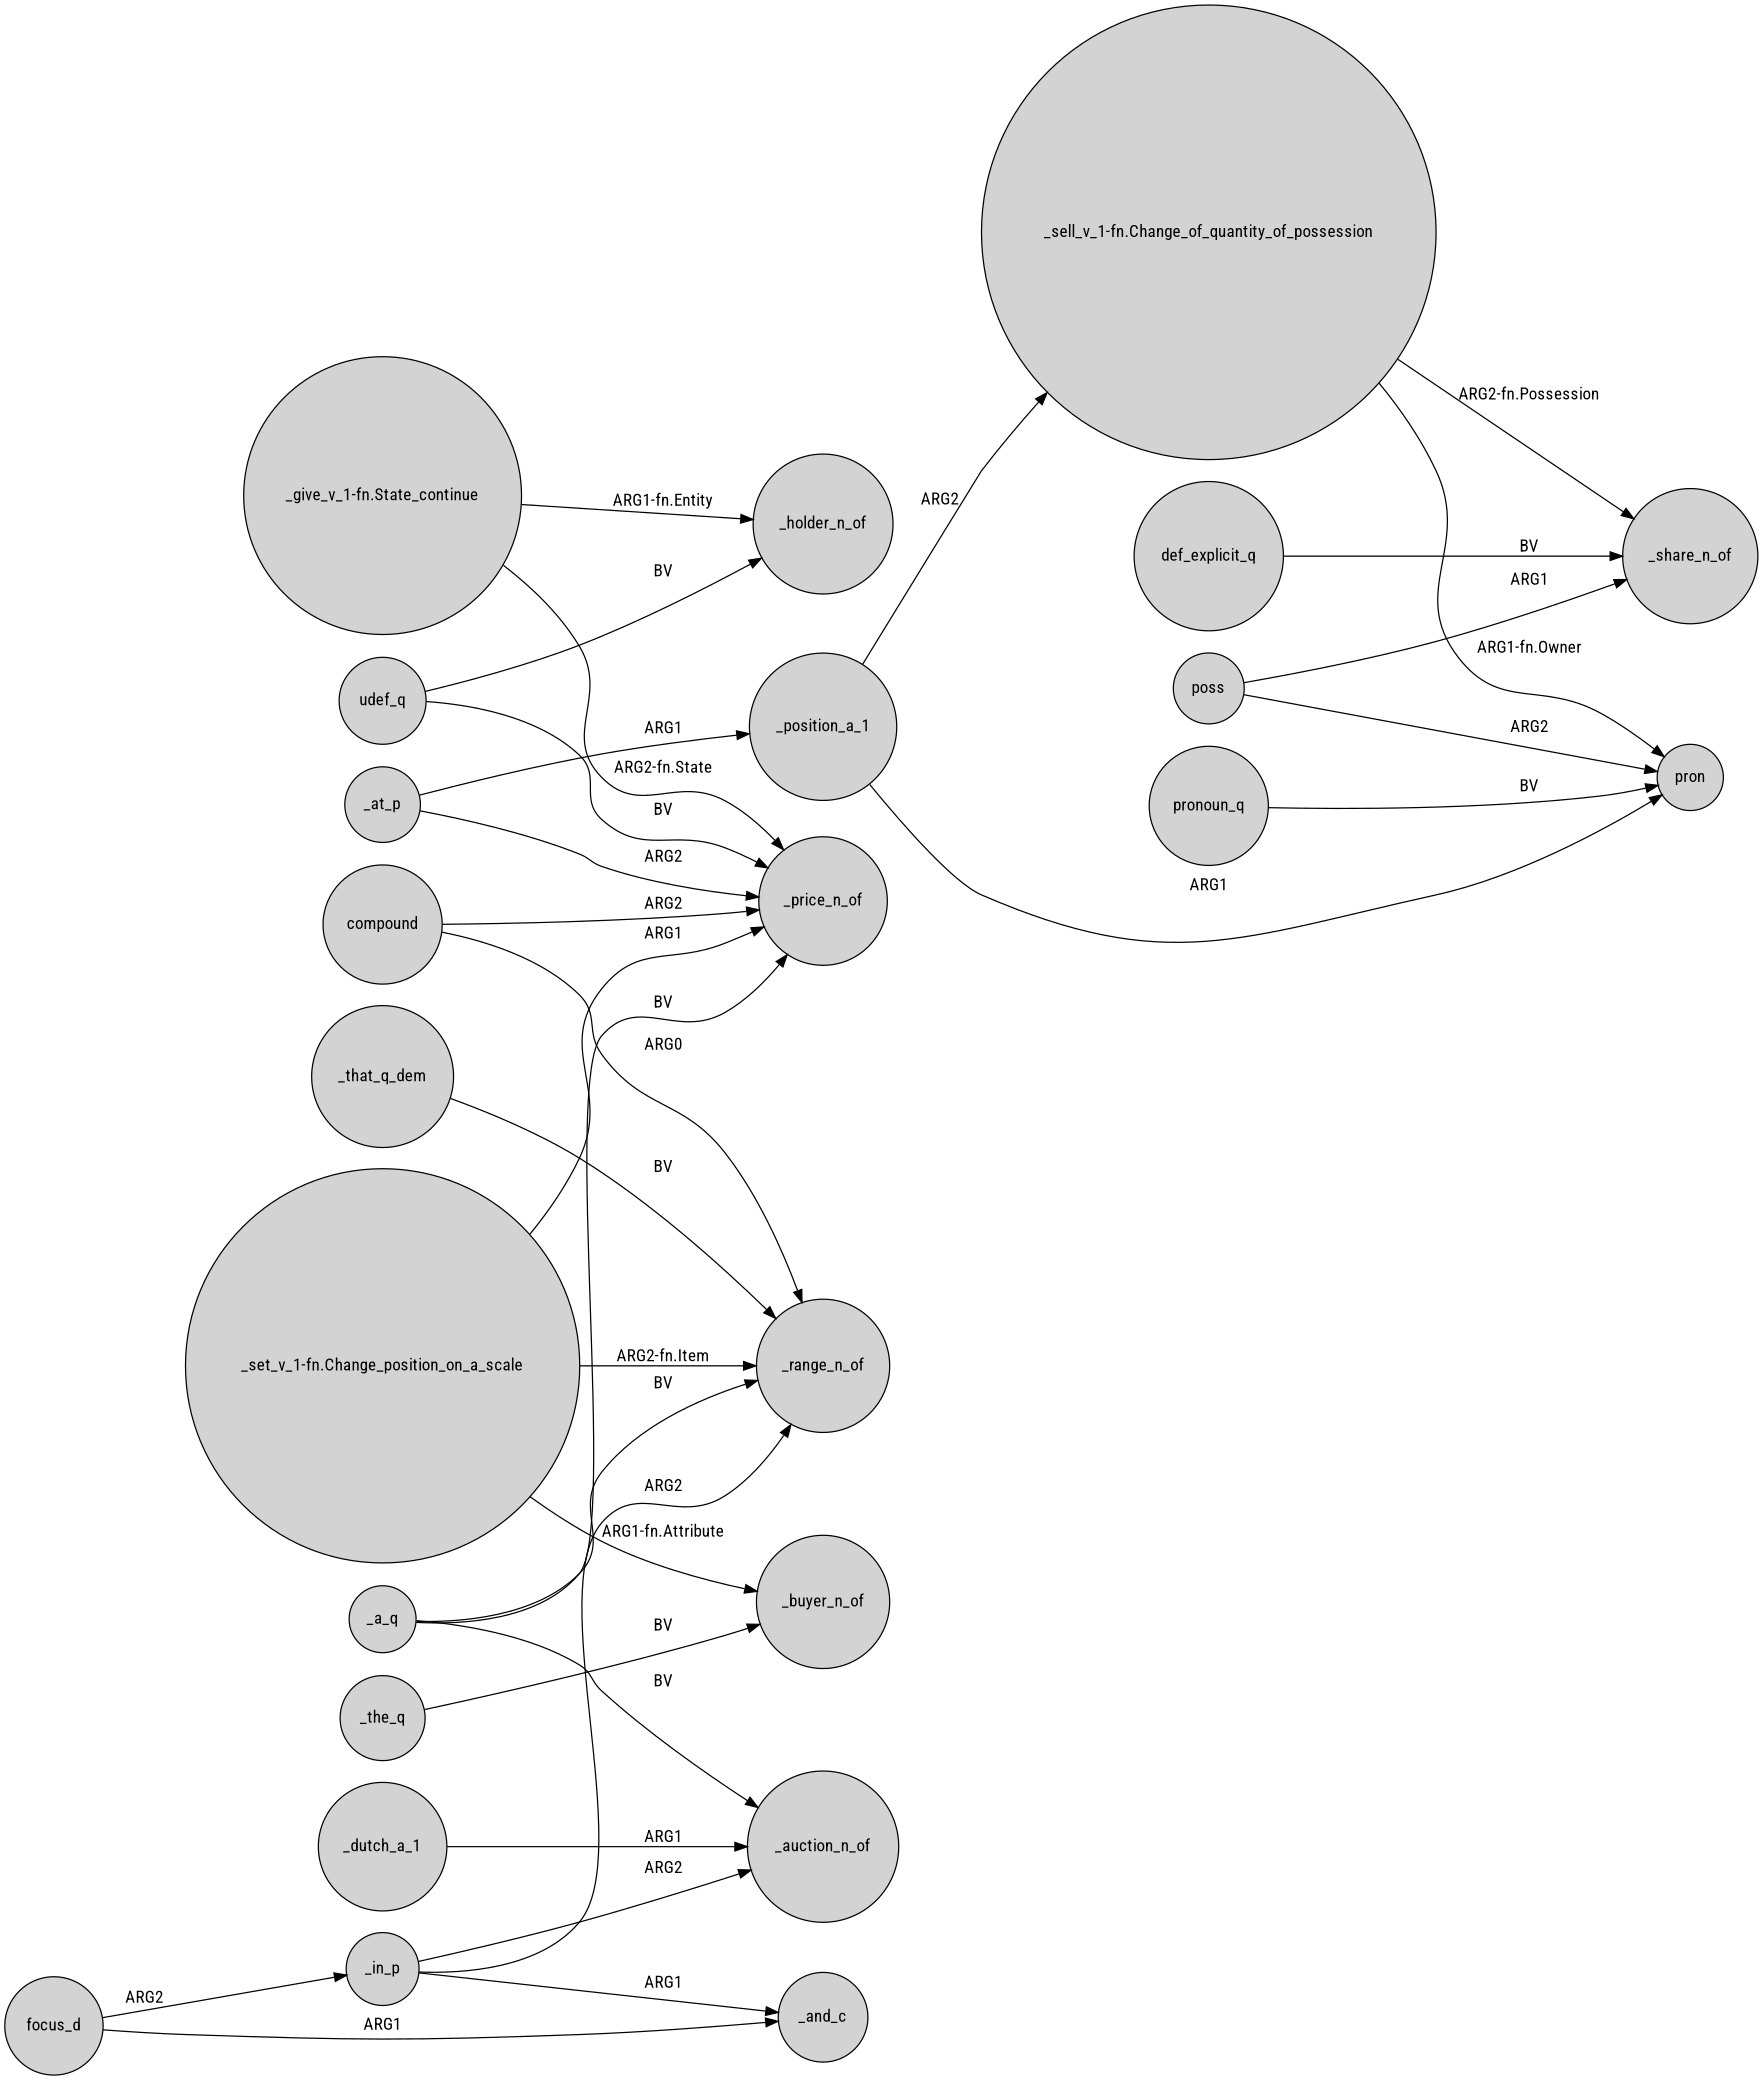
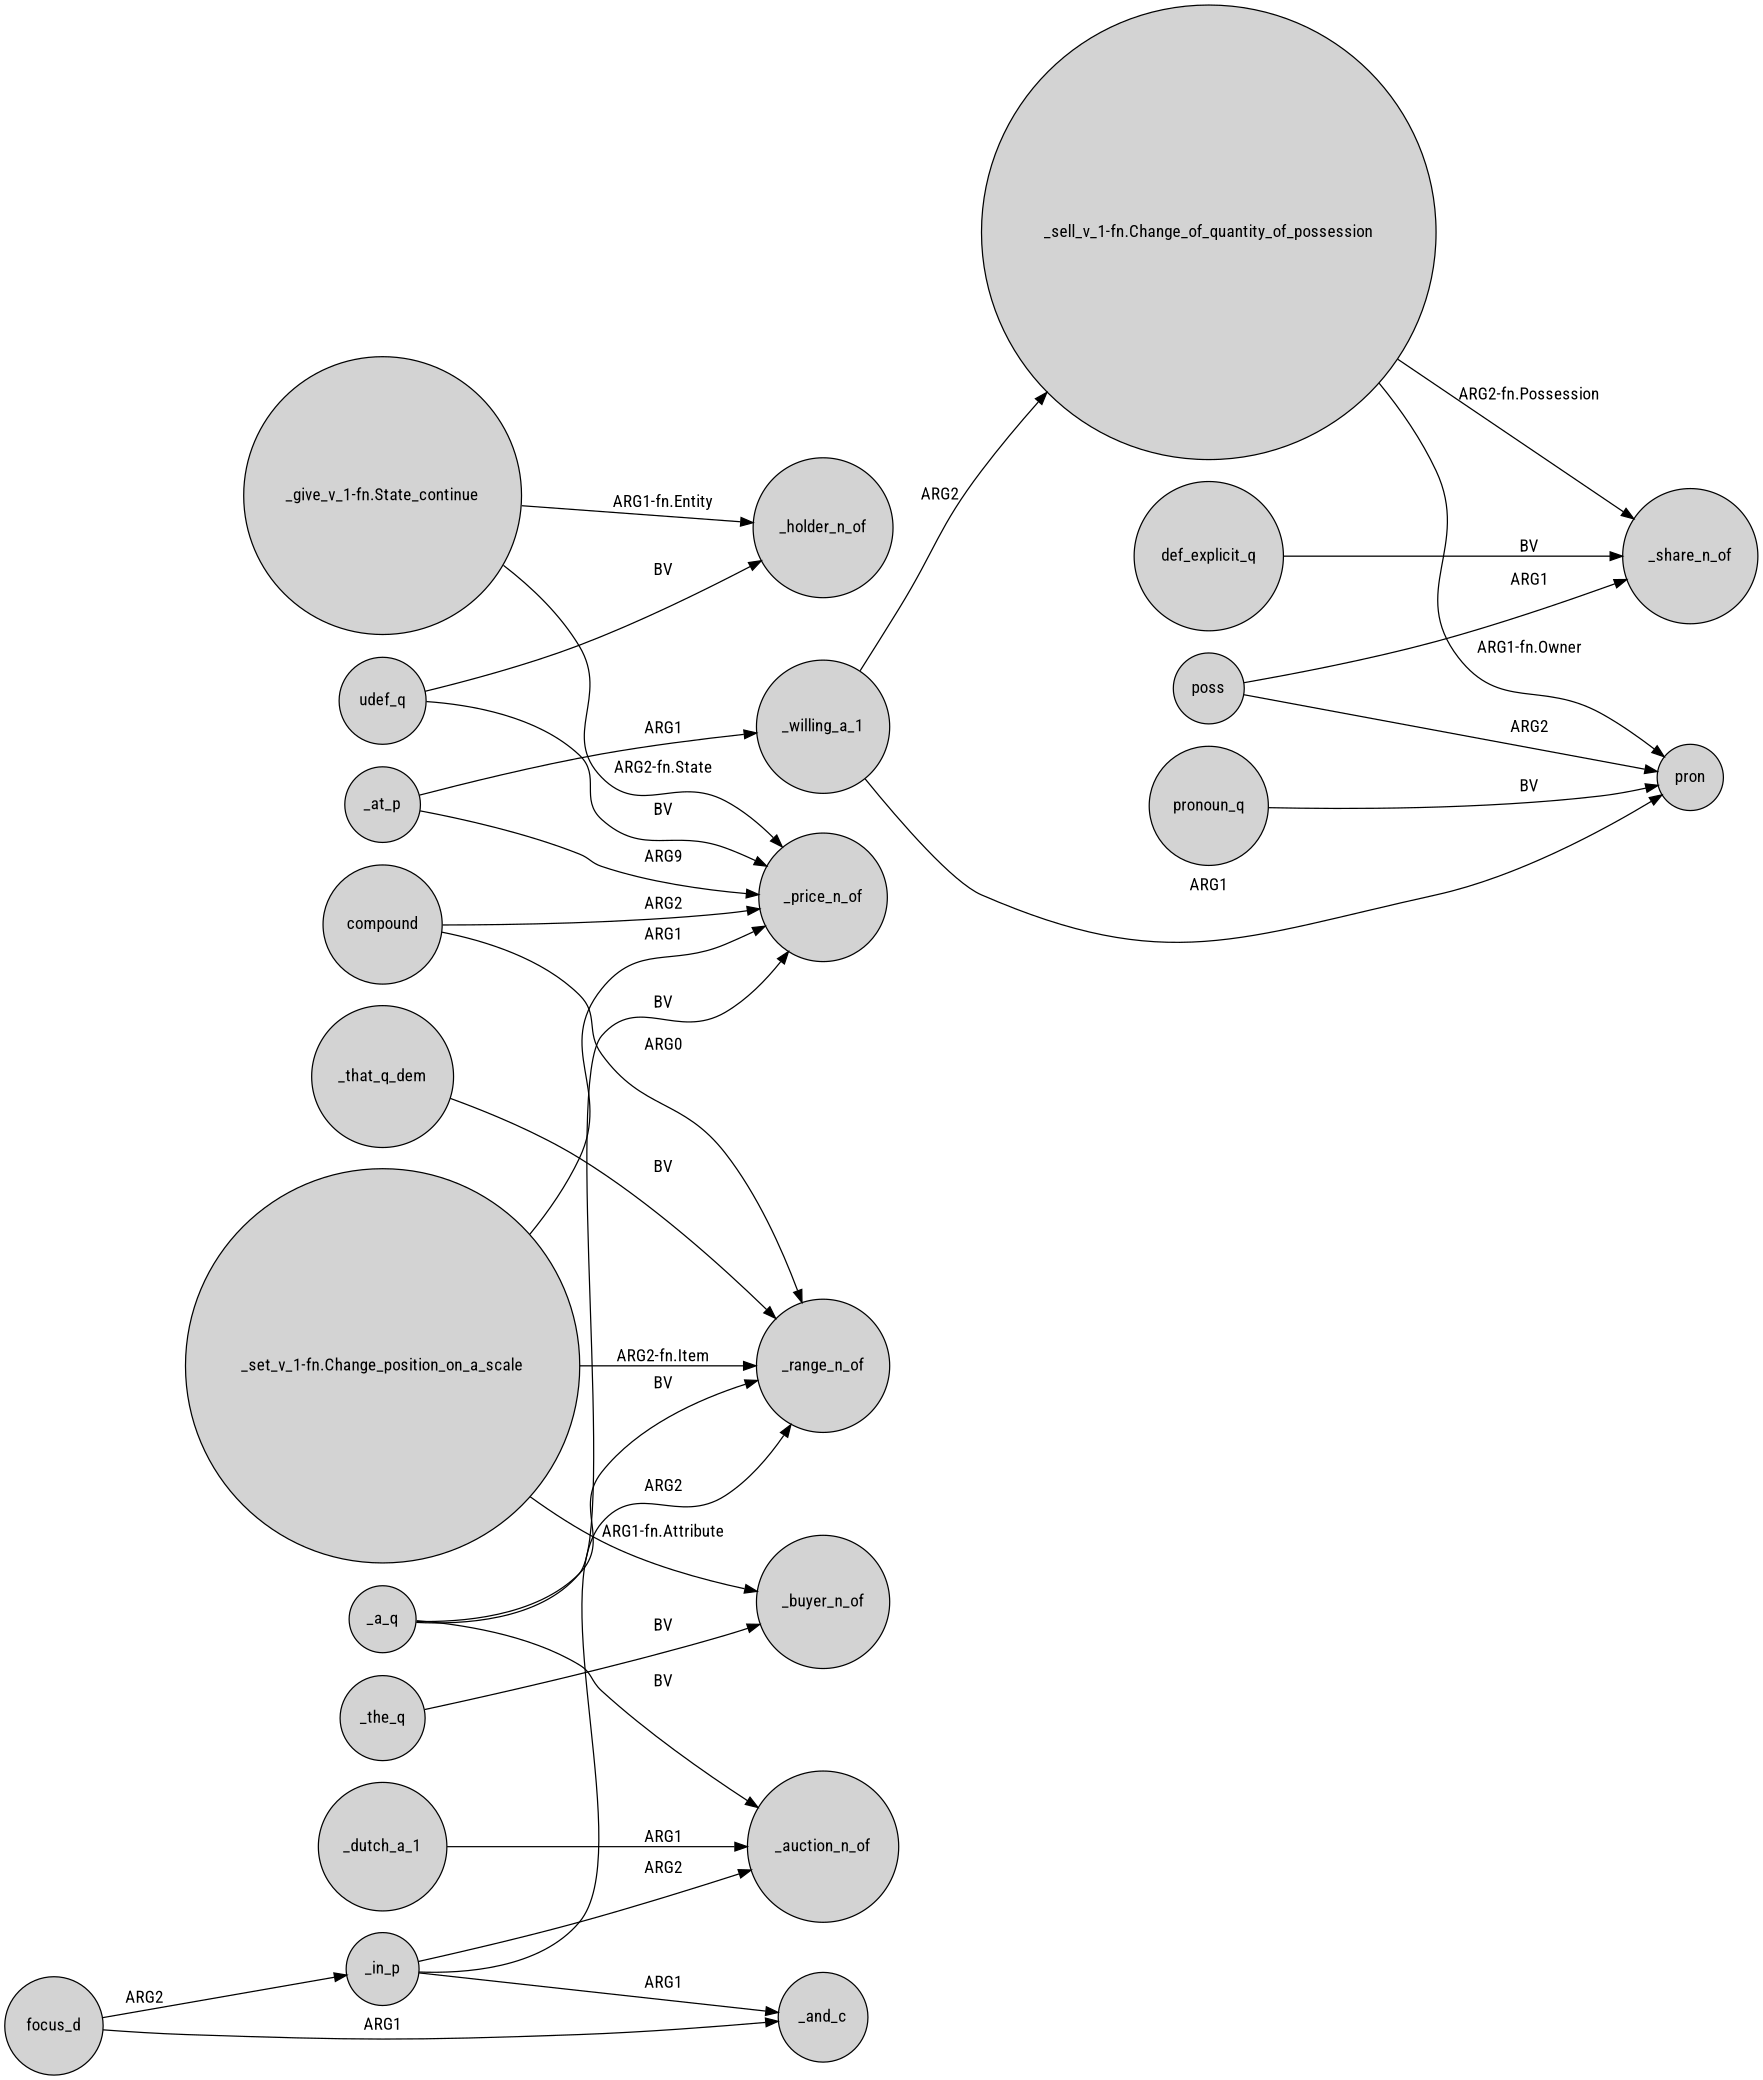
node "_position_a_1": label "_position_a_1" -> "_willing_a_1"
edge "_at_p" -> "_price_n_of": label "ARG2" -> "ARG9"
